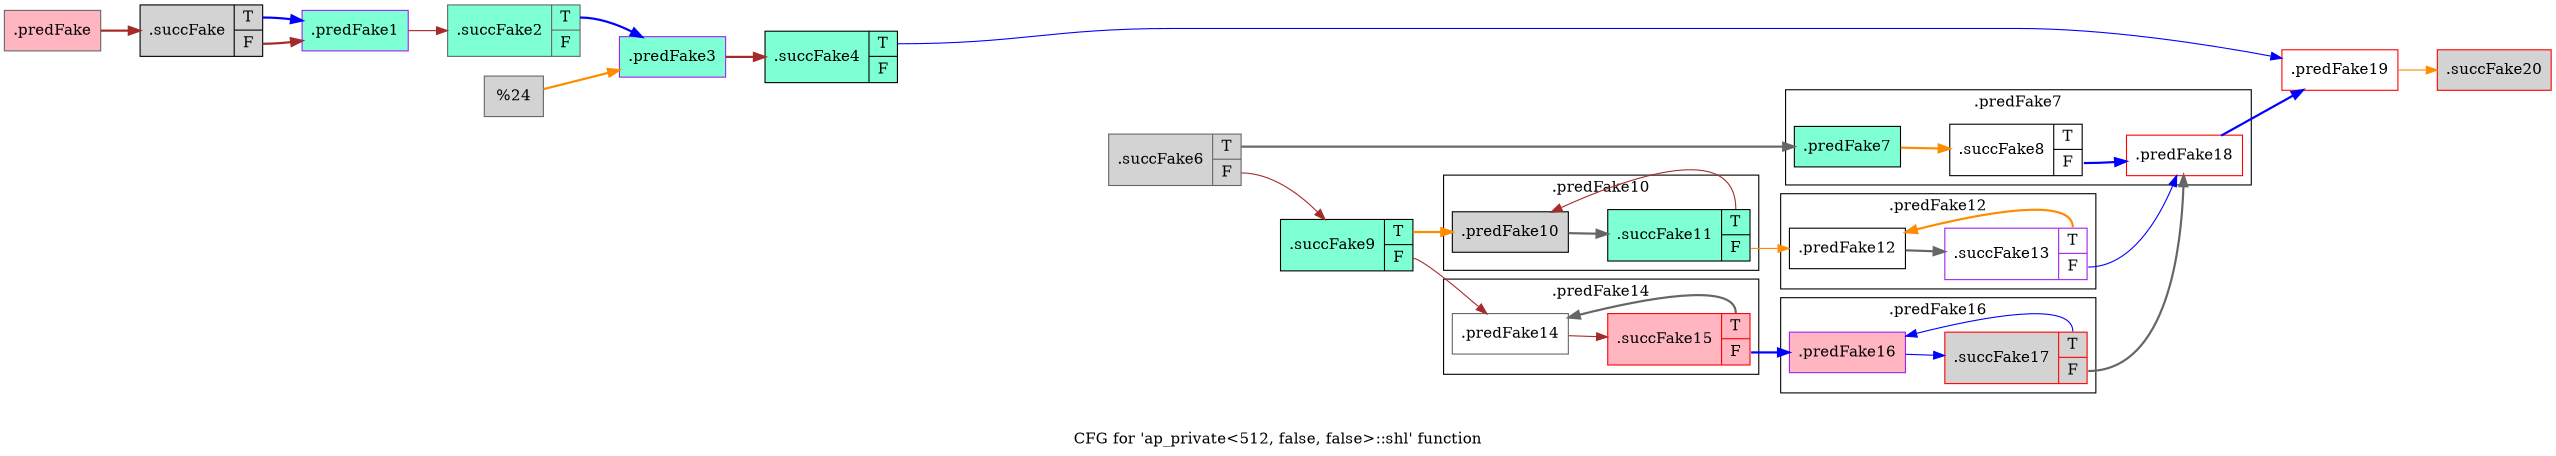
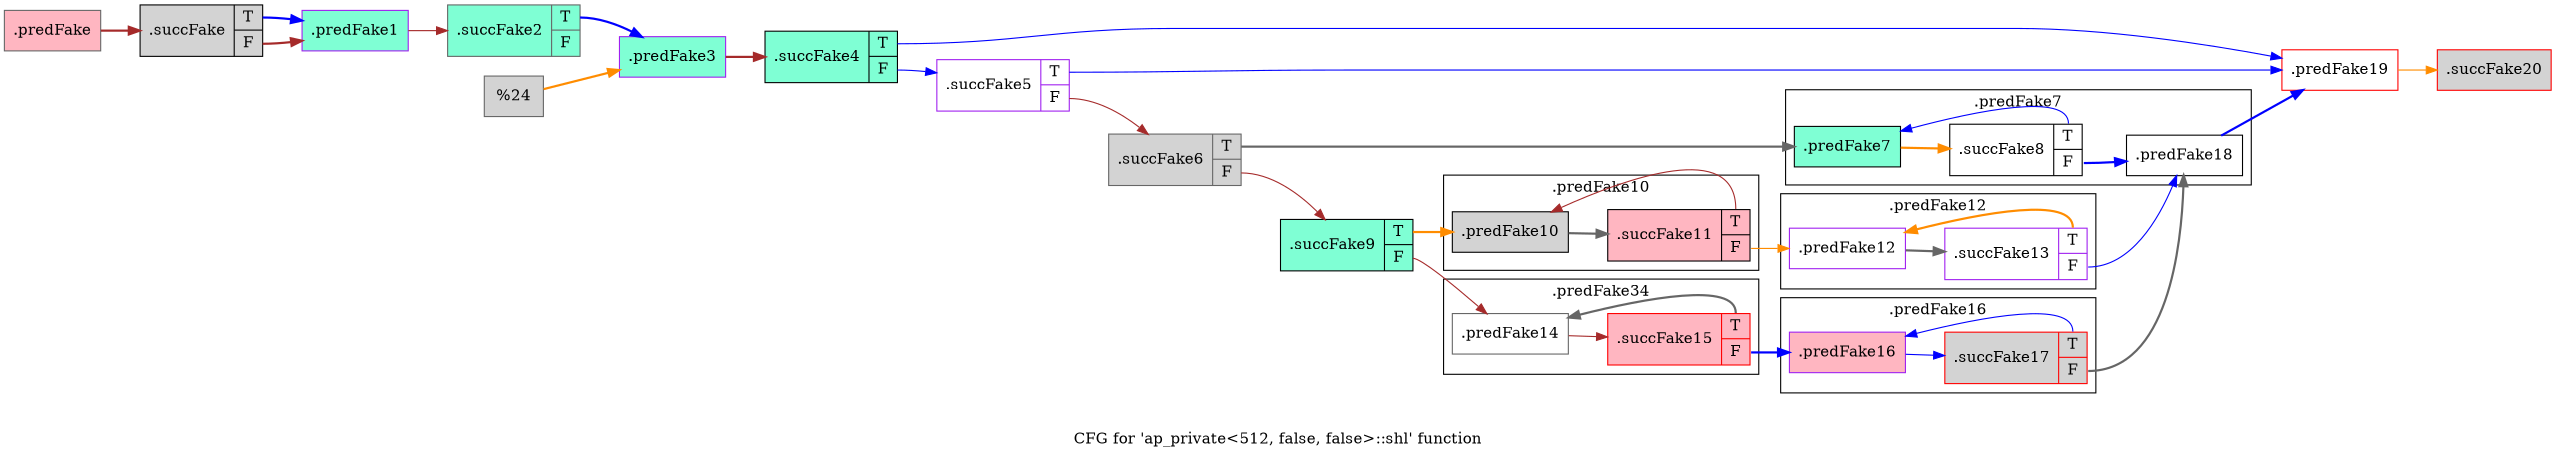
node ".succFake5": added
edge ".succFake8" -> ".predFake7": added
node ".predFake18": color red -> black
node ".succFake11": fillcolor aquamarine -> lightpink
node ".predFake12": color black -> purple
cluster ".predFake14": label ".predFake14" -> ".predFake34"
